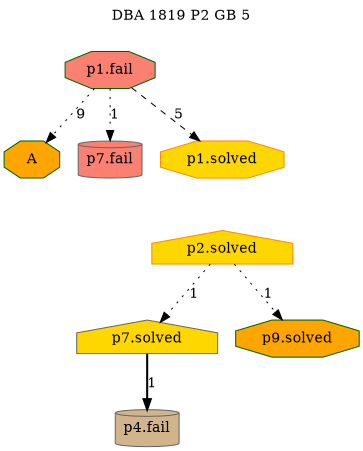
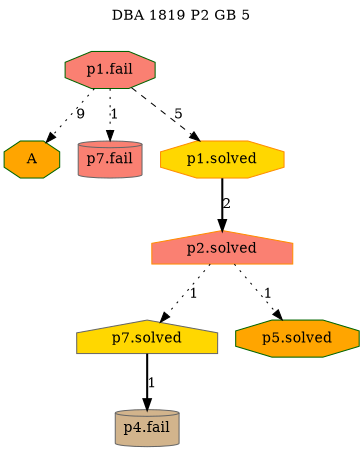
edge "p1.solved" -> "p2.solved": added, label "2"
node "p2.solved": fillcolor gold -> salmon
node "p9.solved": label "p9.solved" -> "p5.solved"
